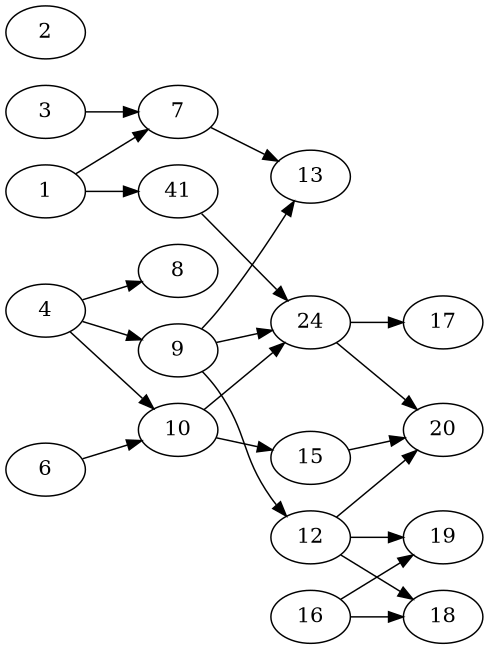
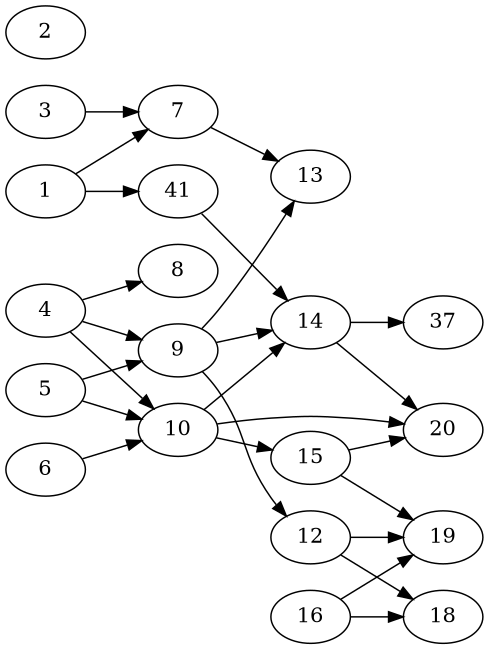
node "24": label "24" -> "14"
node "17": label "17" -> "37"
node "5": added
edge "12" -> "20": now "10" -> "20"
edge "15" -> "19": added
